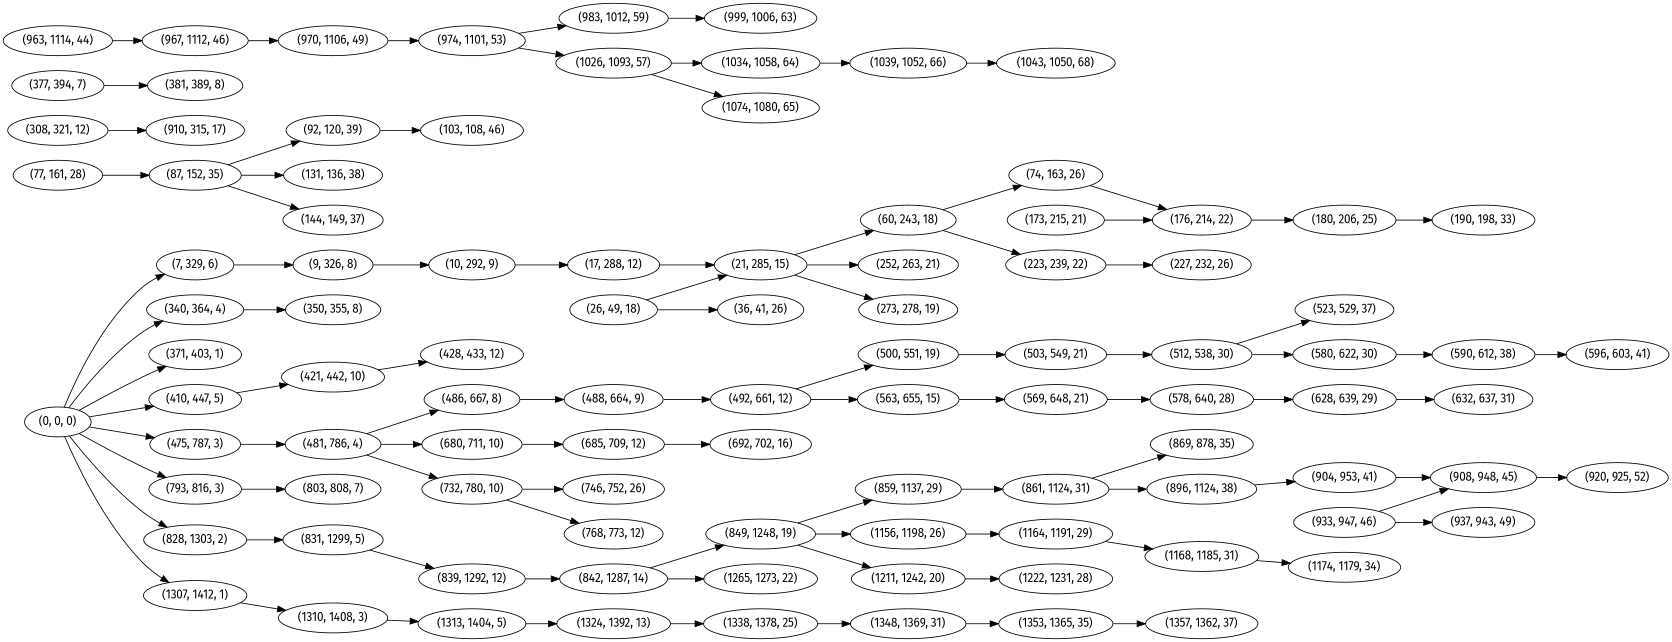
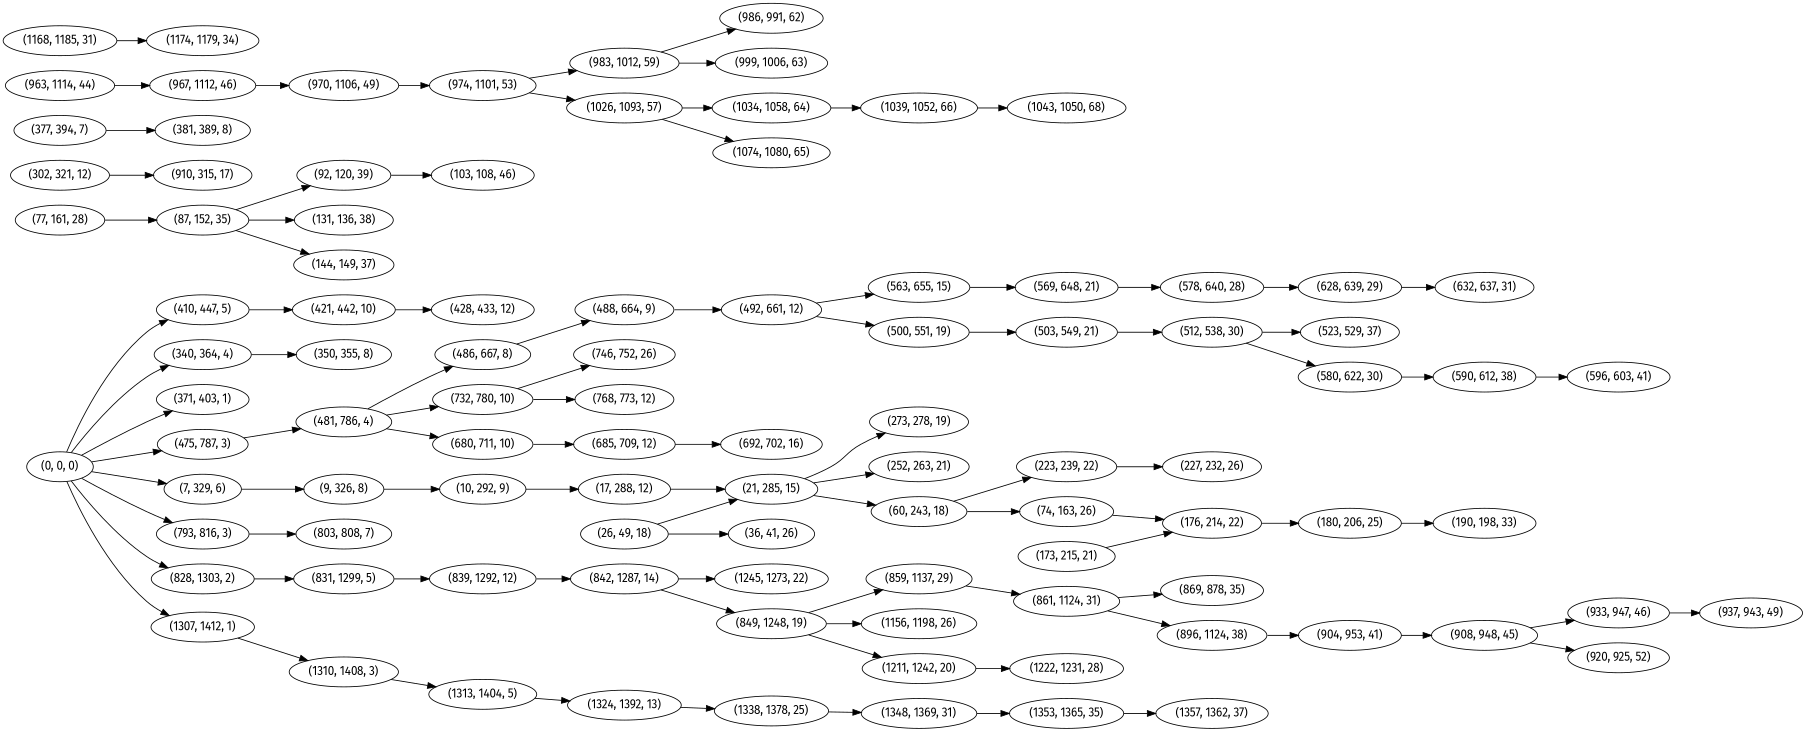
node "(986, 991, 62)": added
node "(308, 321, 12)": label "(308, 321, 12)" -> "(302, 321, 12)"
edge "(933, 947, 46)" -> "(908, 948, 45)": reversed
node "(1164, 1191, 29)": removed
node "(1265, 1273, 22)": label "(1265, 1273, 22)" -> "(1245, 1273, 22)"
